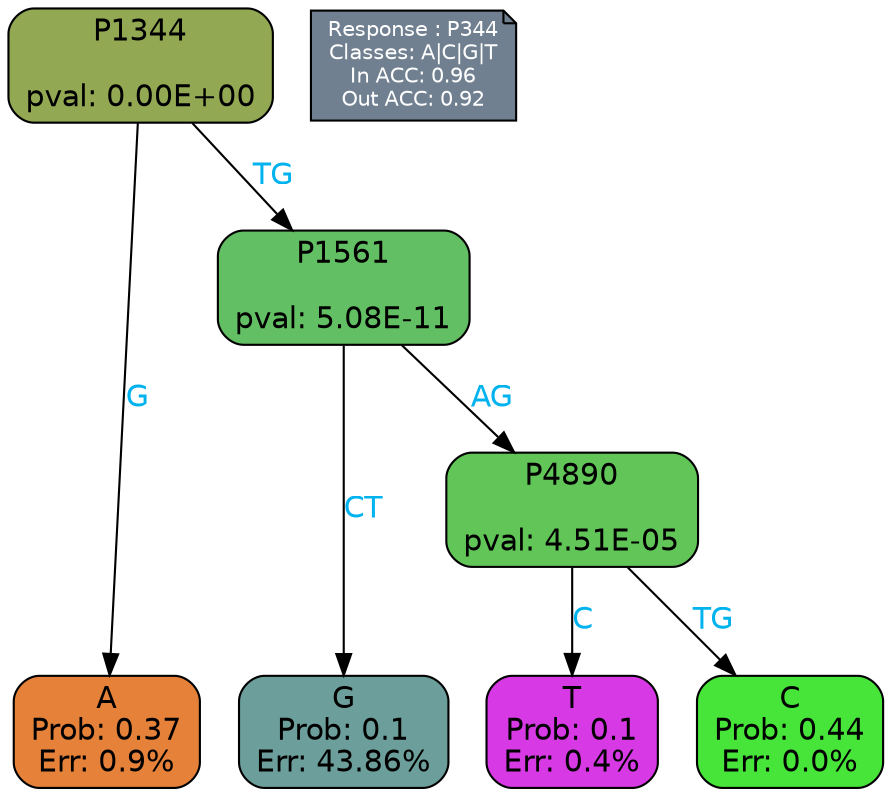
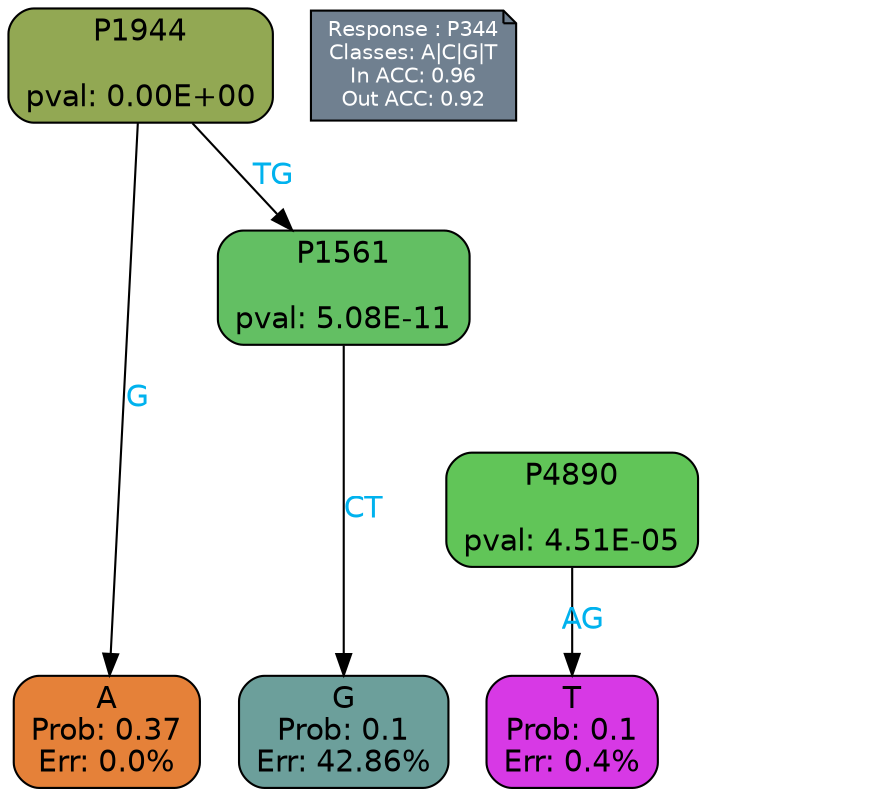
node "P1344 pval: 0.00E+00": label "P1344 pval: 0.00E+00" -> "P1944 pval: 0.00E+00"
edge "P1561 pval: 5.08E-11" -> "P4890 pval: 4.51E-05": removed, label "AG"
edge "P4890 pval: 4.51E-05" -> "T Prob: 0.1 Err: 0.4%": label "C" -> "AG"
node "A Prob: 0.37 Err: 0.9%": label "A Prob: 0.37 Err: 0.9%" -> "A Prob: 0.37 Err: 0.0%"
node "G Prob: 0.1 Err: 43.86%": label "G Prob: 0.1 Err: 43.86%" -> "G Prob: 0.1 Err: 42.86%"
node "C Prob: 0.44 Err: 0.0%": removed
